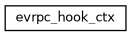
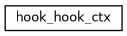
node "evrpc_hook_ctx": label "evrpc_hook_ctx" -> "hook_hook_ctx"
